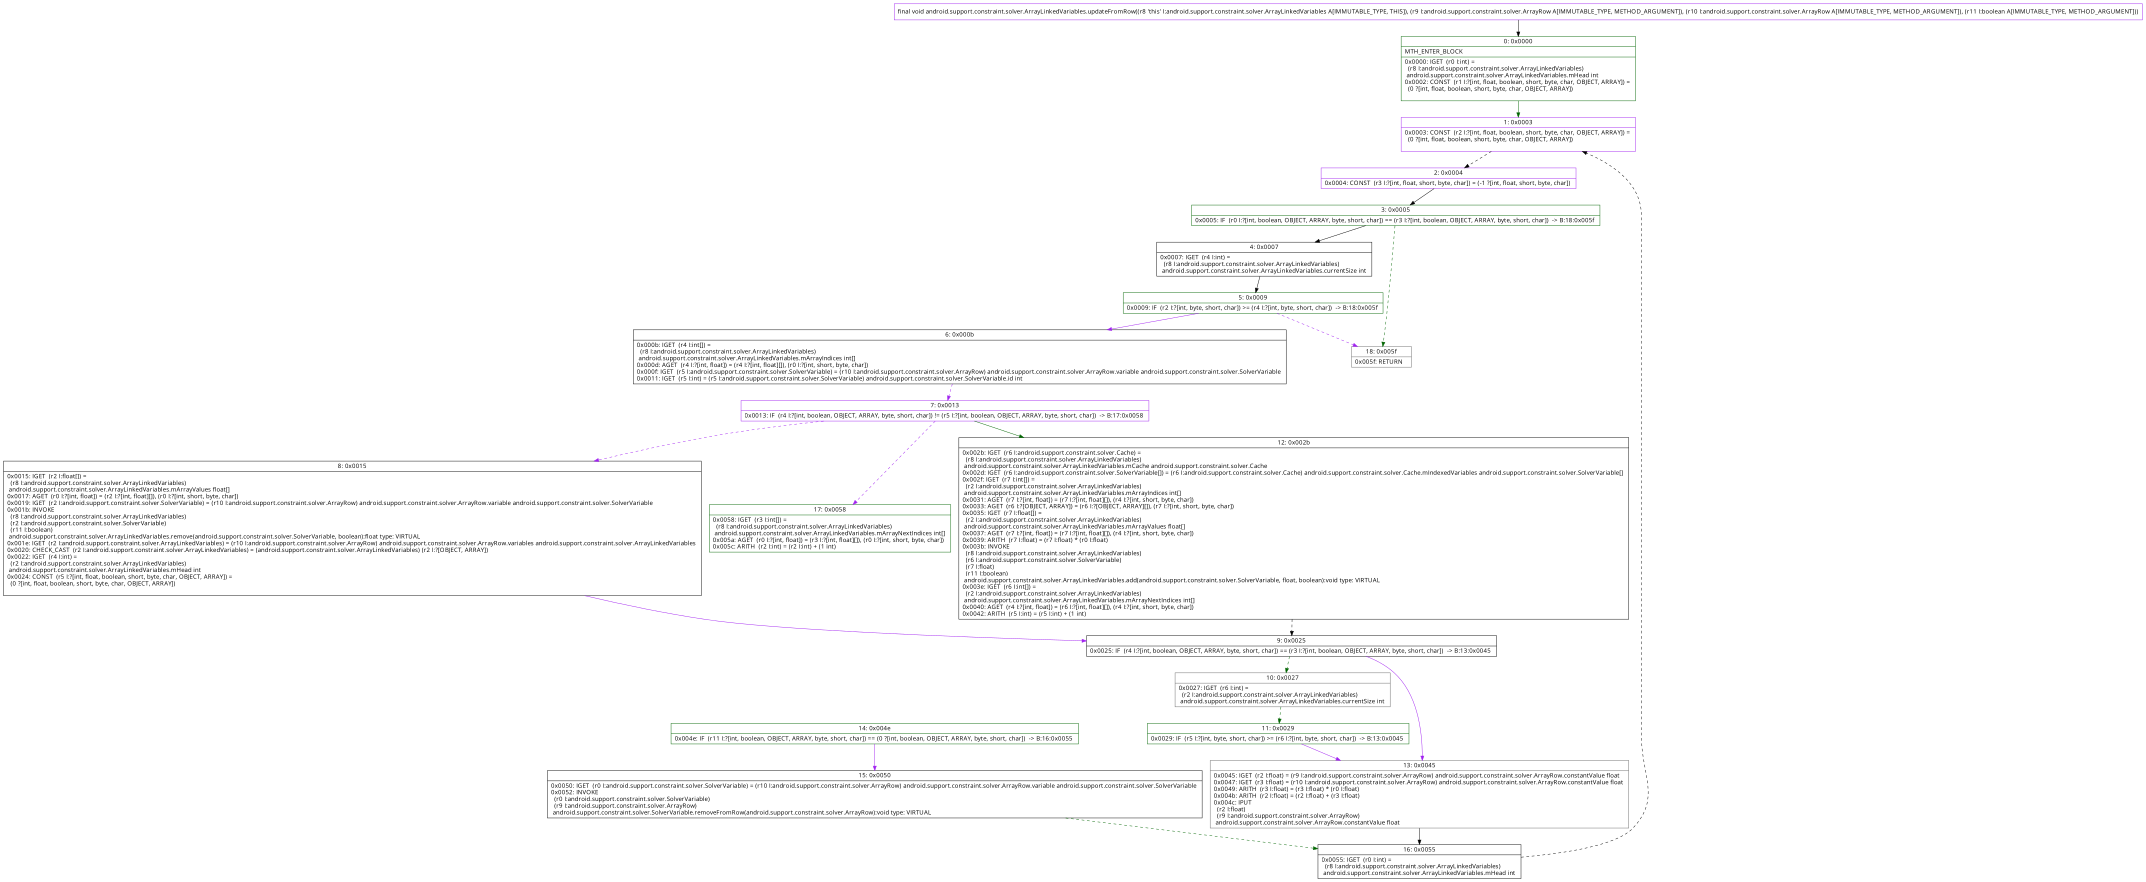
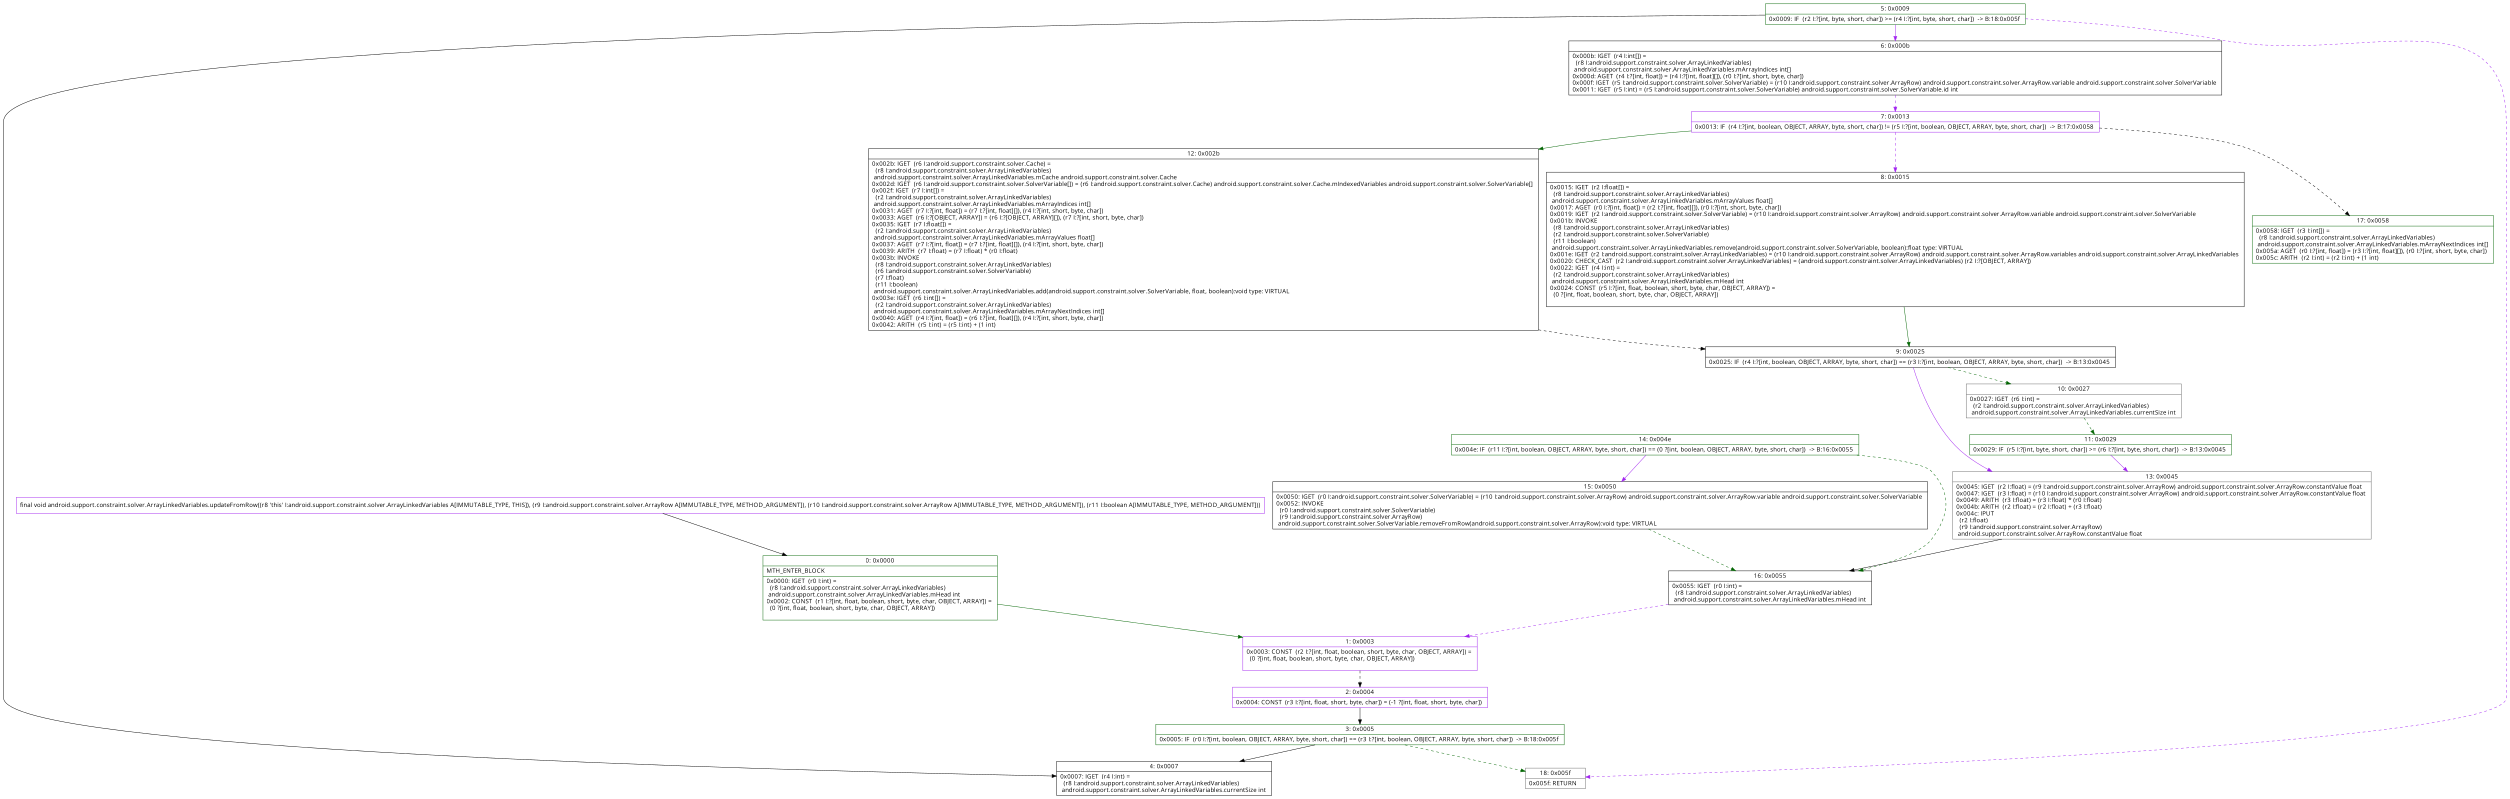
edge "4: 0x0007" -> "5: 0x0009": reversed
edge "7: 0x0013" -> "17: 0x0058": color purple -> black
edge "14: 0x004e" -> "16: 0x0055": added
edge "16: 0x0055" -> "1: 0x0003": color black -> purple
edge "8: 0x0015" -> "9: 0x0025": color purple -> darkgreen
